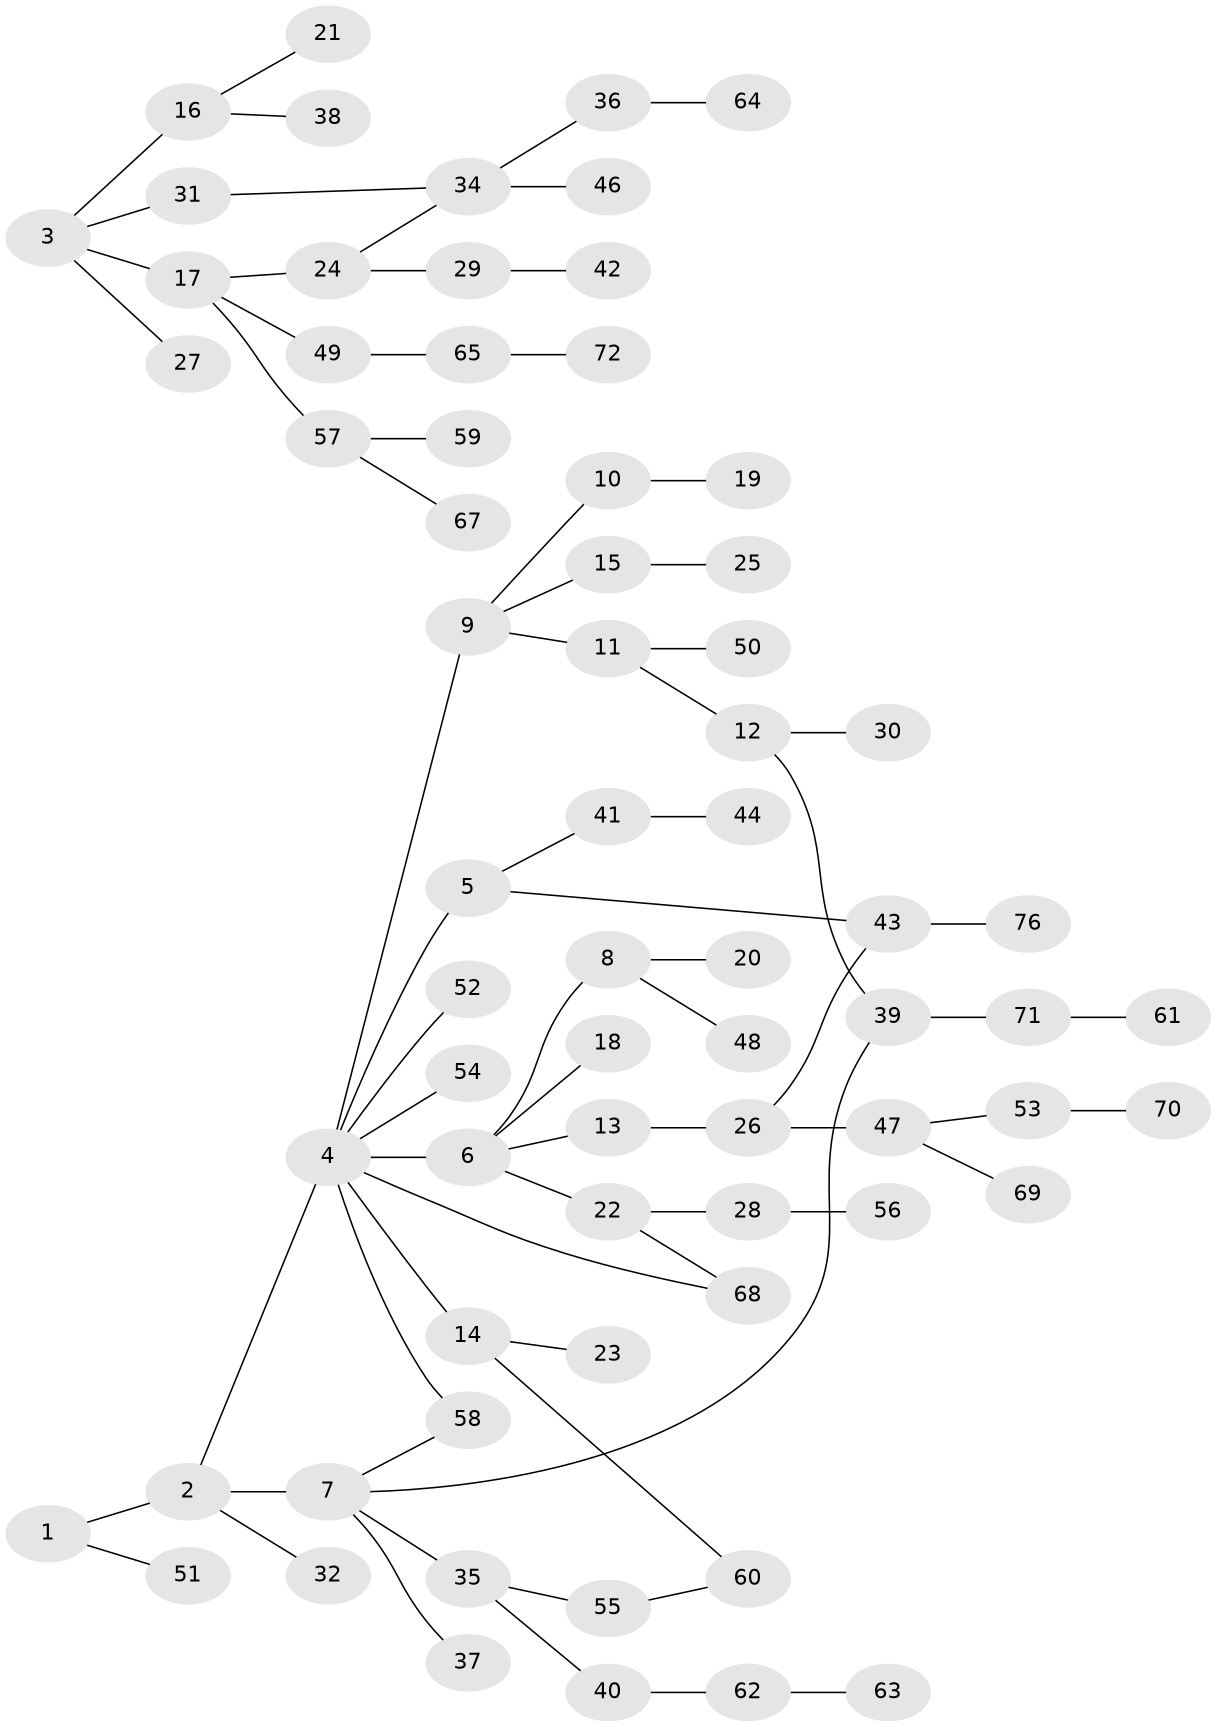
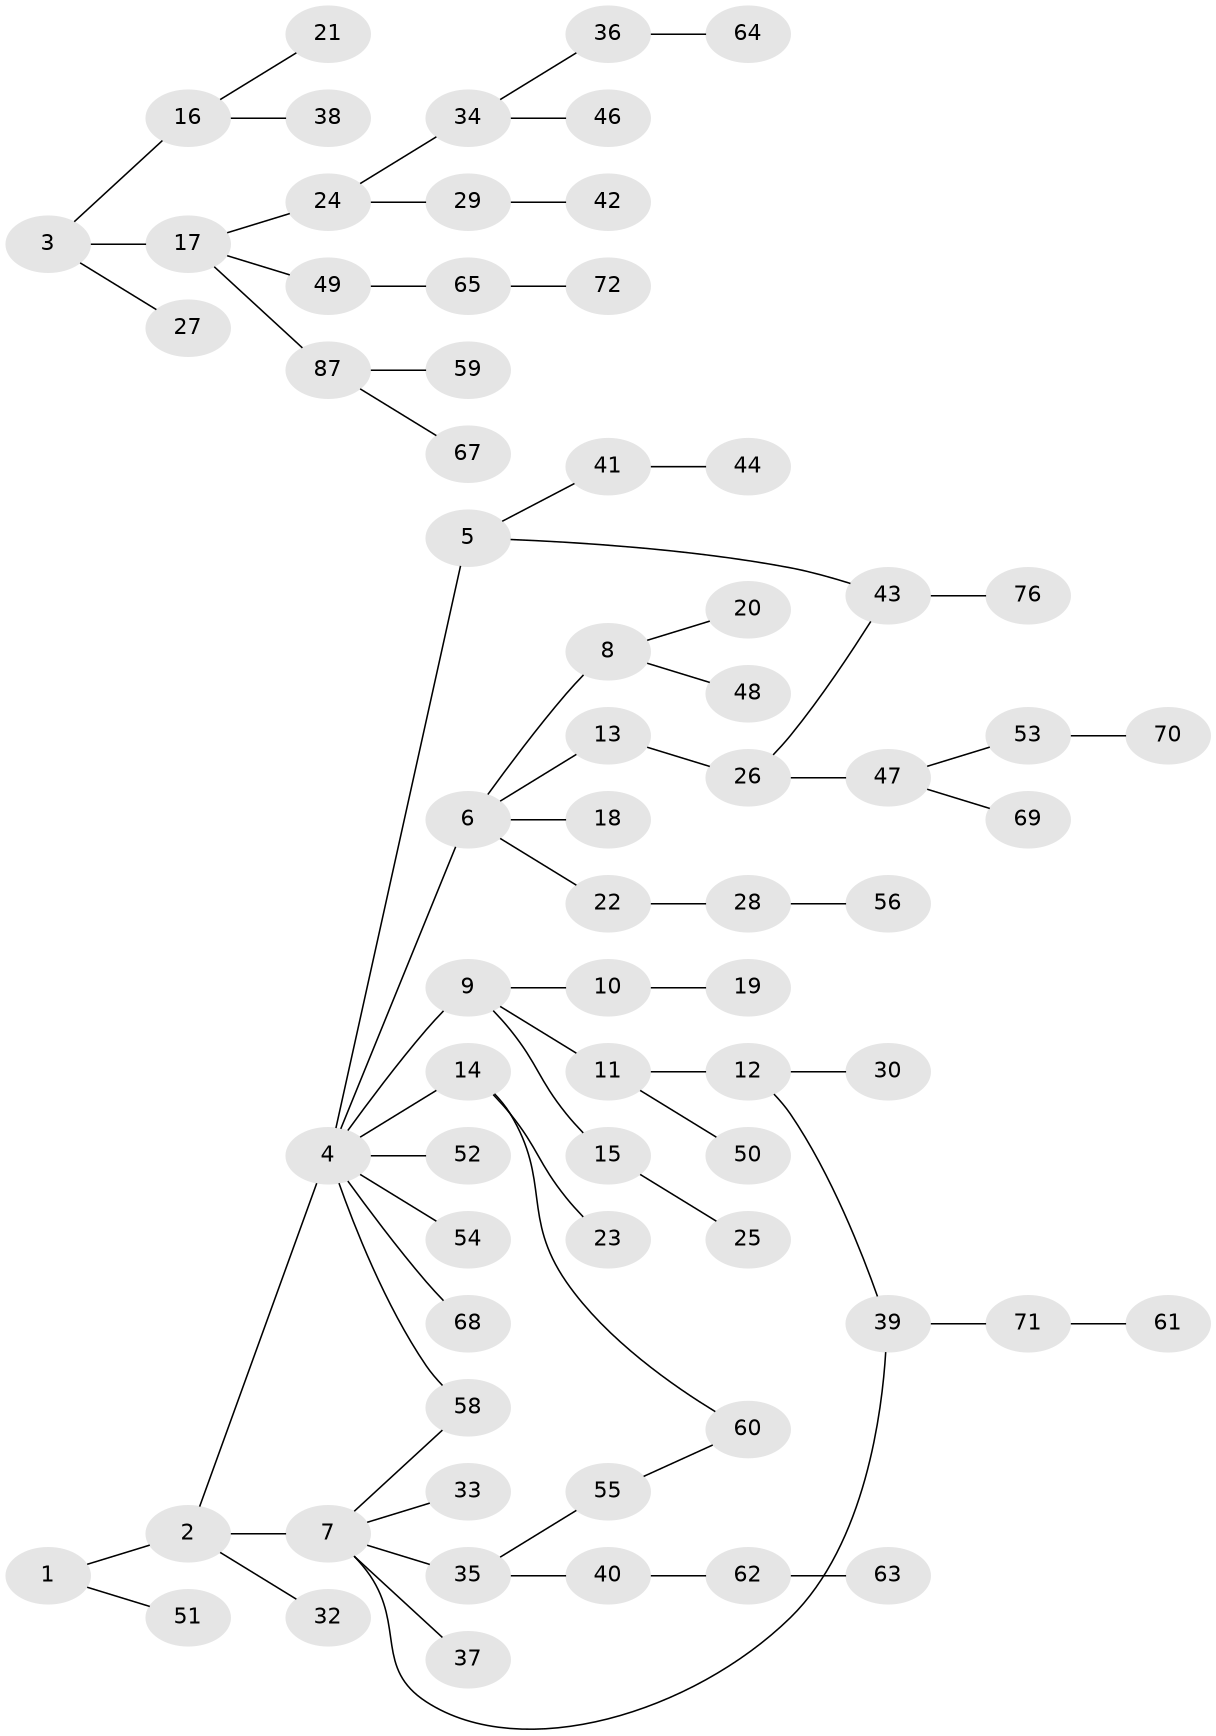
node "31": removed
node "57": label "57" -> "87"
edge "22" -- "68": removed
node "33": added
